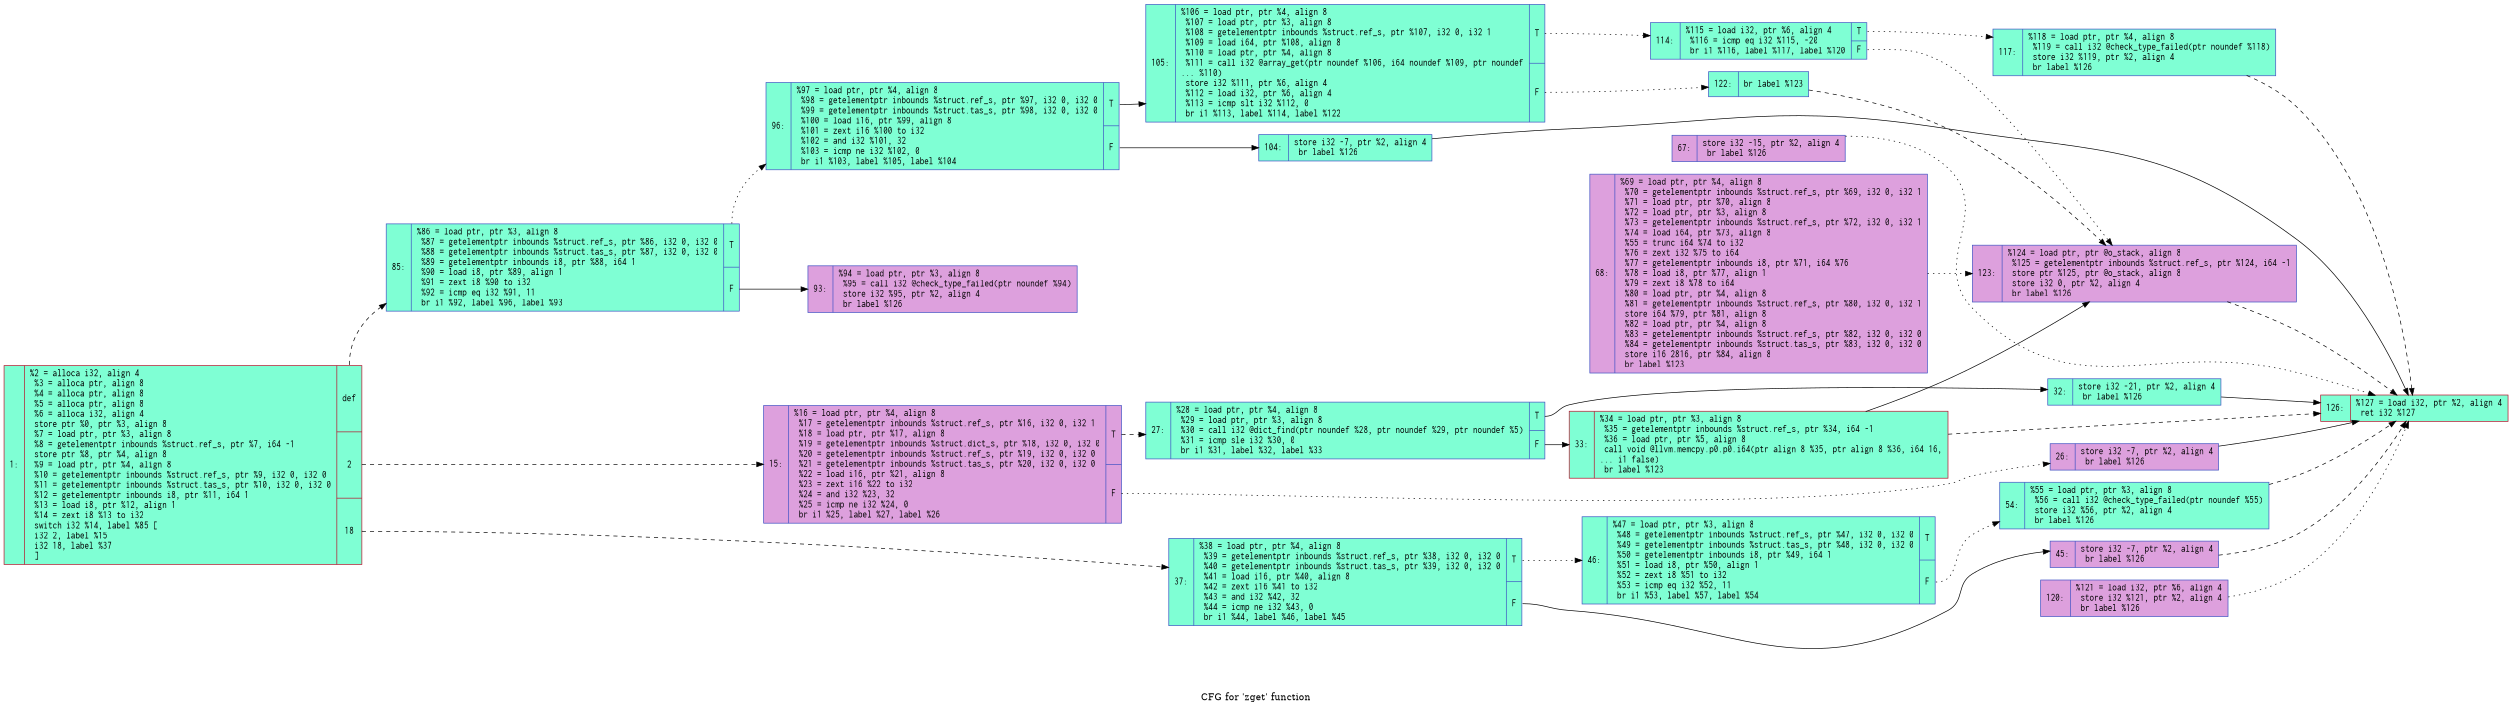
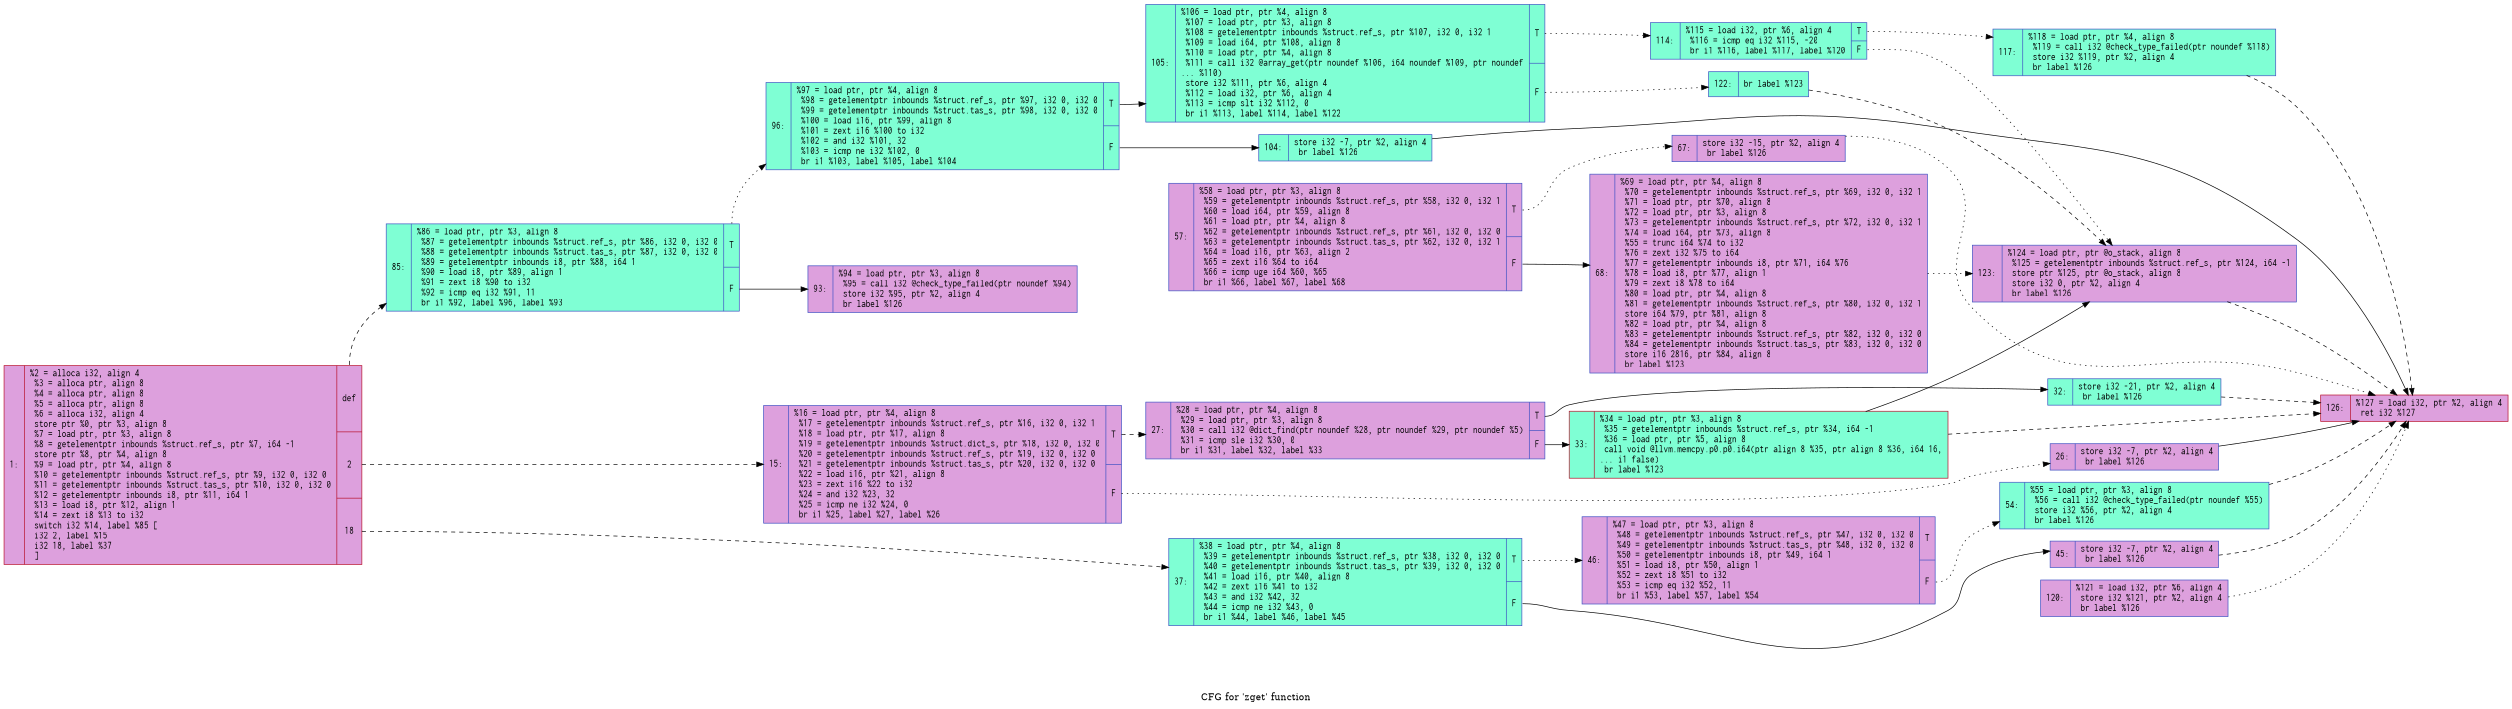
node "57:": added
edge "32:" -> "126:": style solid -> dashed
node "126:": fillcolor aquamarine -> plum
node "27:": fillcolor aquamarine -> plum
node "1:": fillcolor aquamarine -> plum
node "46:": fillcolor aquamarine -> plum
